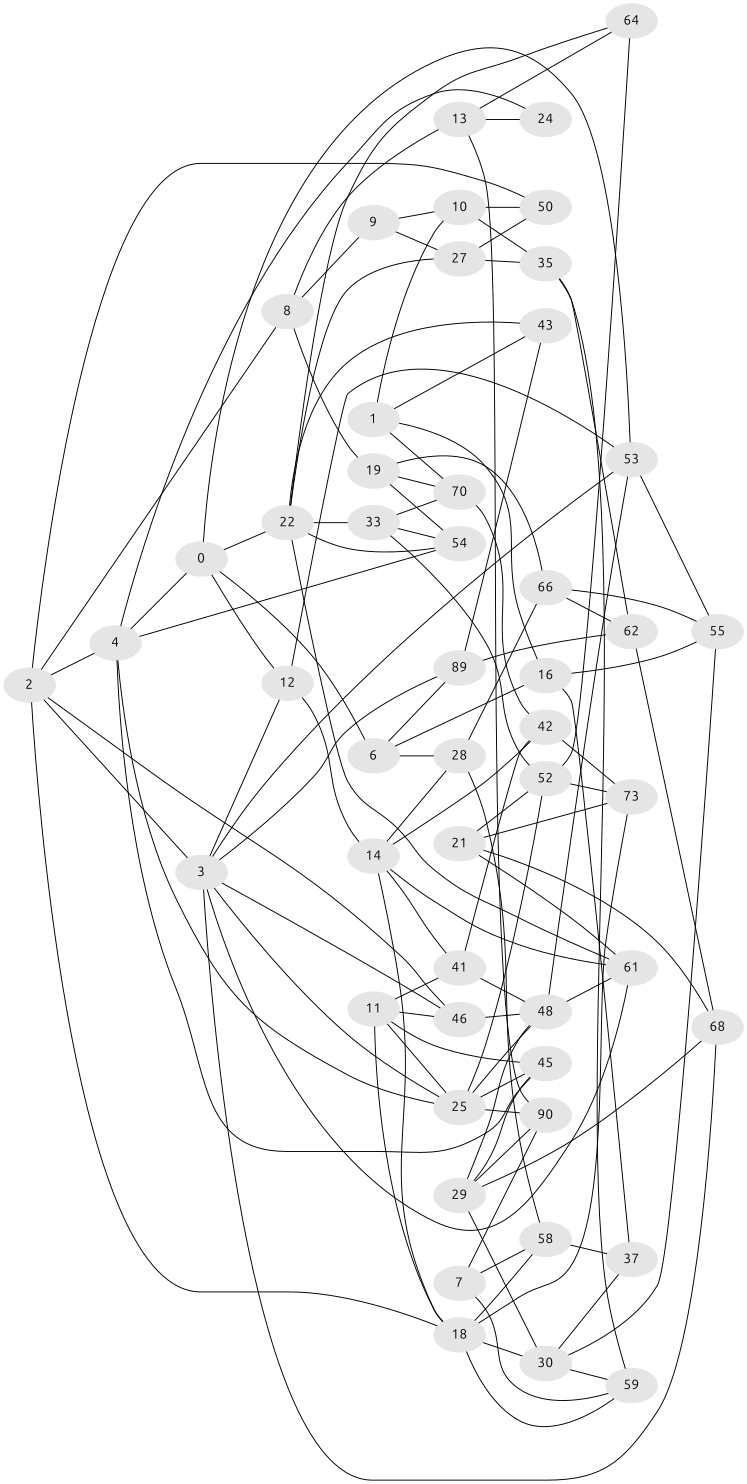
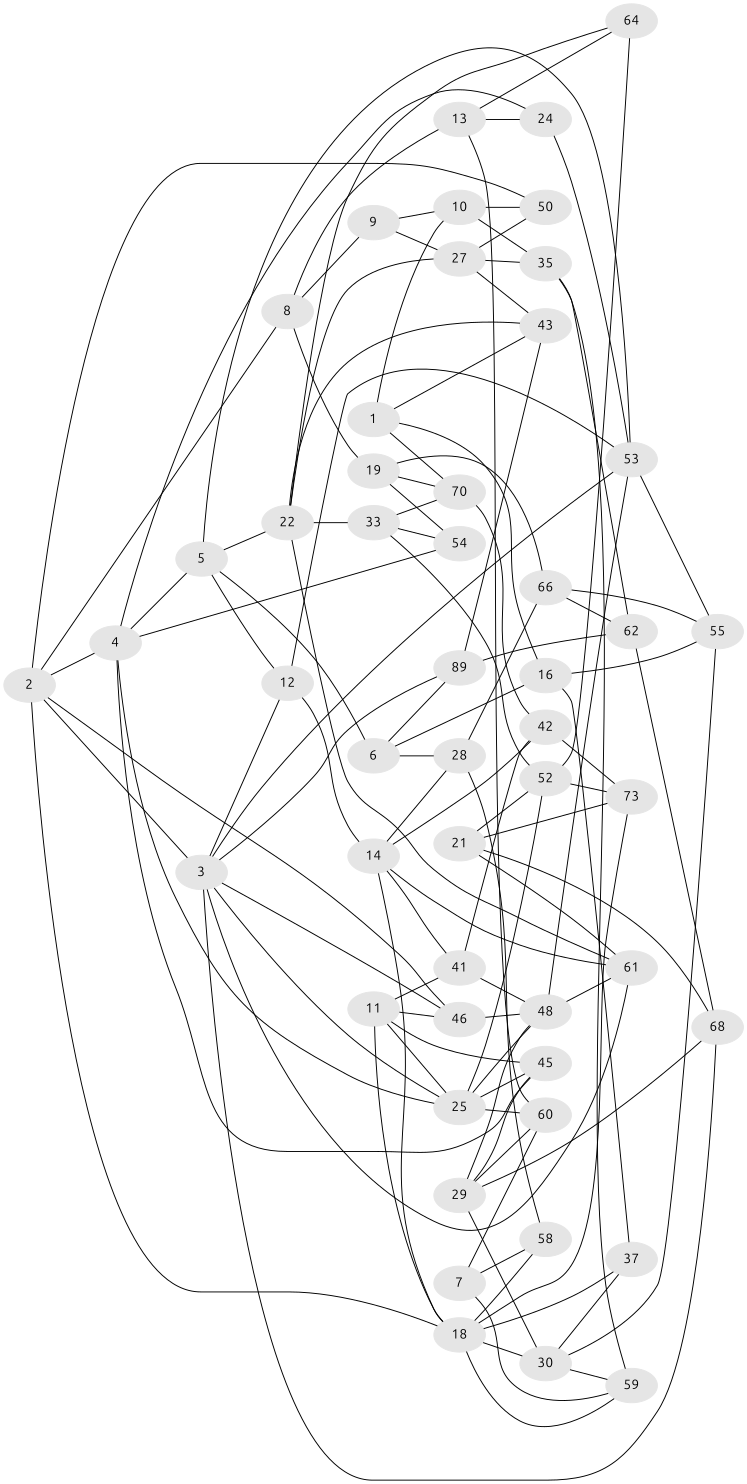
edge "24" -- "53": added
edge "27" -- "43": added
edge "22" -- "54": removed
node "0": label "0" -> "5"
node "90": label "90" -> "60"
edge "58" -- "37": now "18" -- "37"
